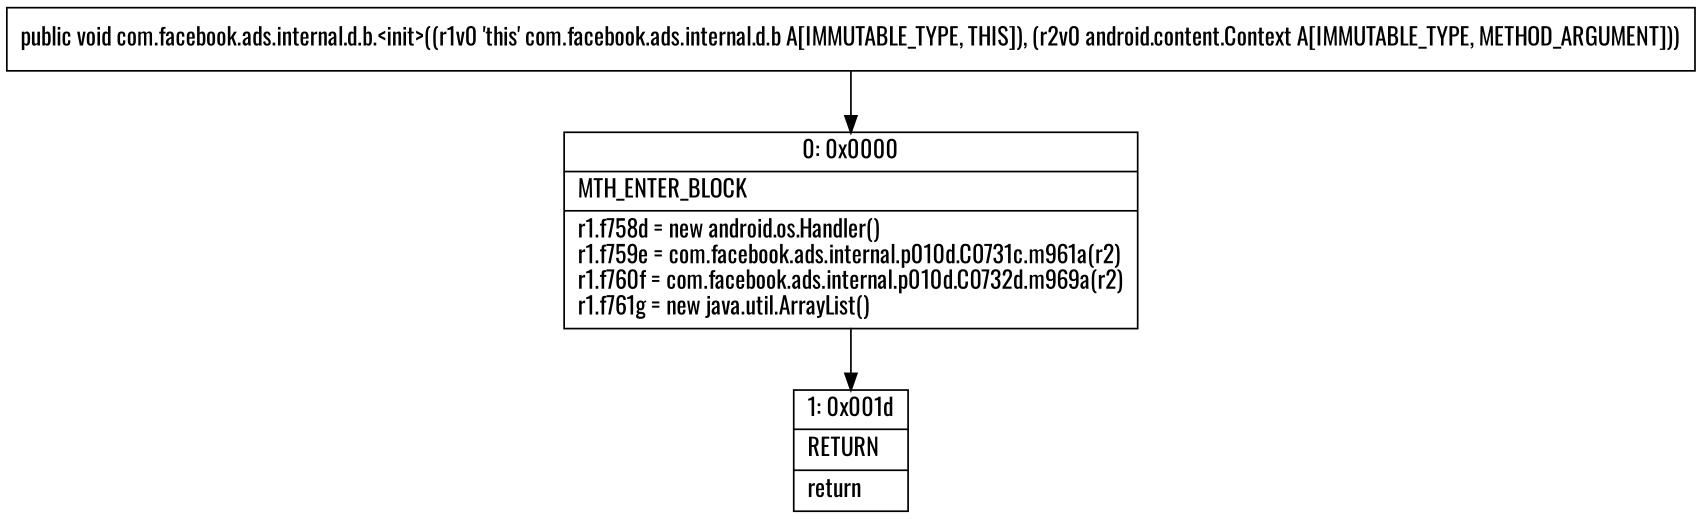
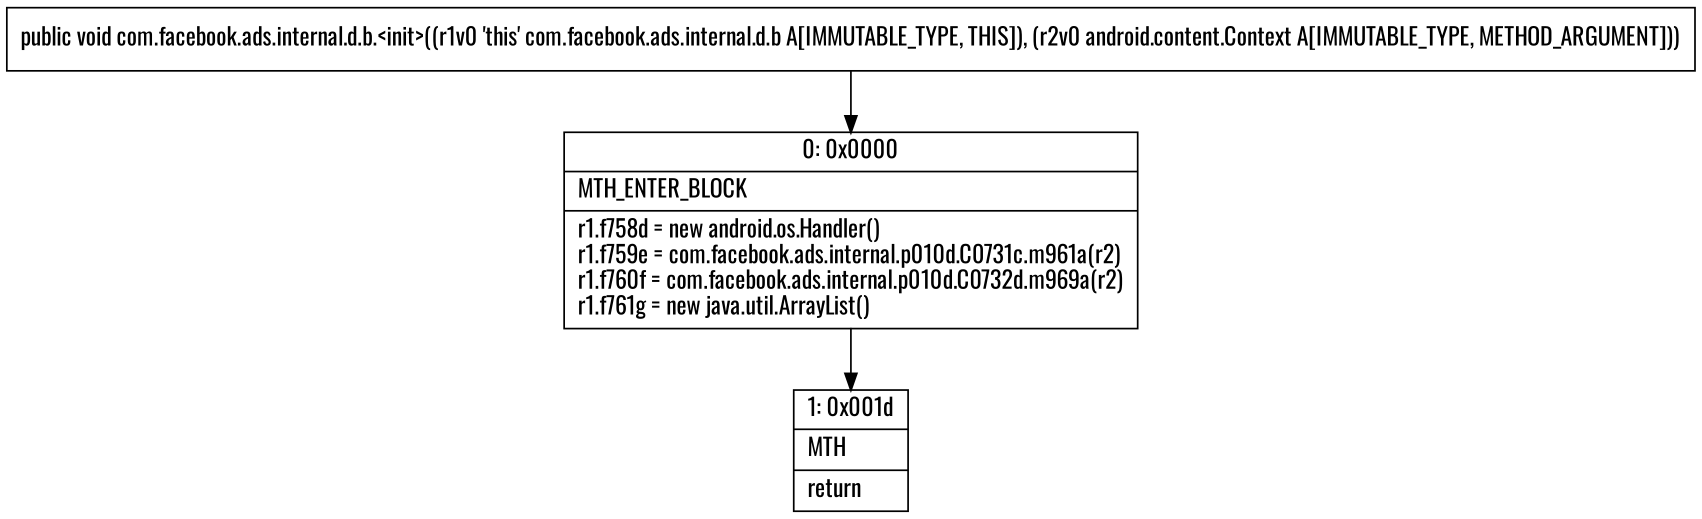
node "1: 0x001d": text "RETURN" -> "MTH"
